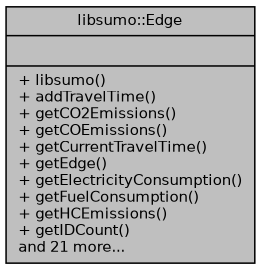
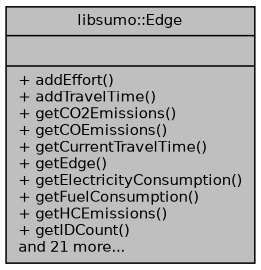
node "libsumo::Edge": text "+ libsumo()" -> "+ addEffort()"
